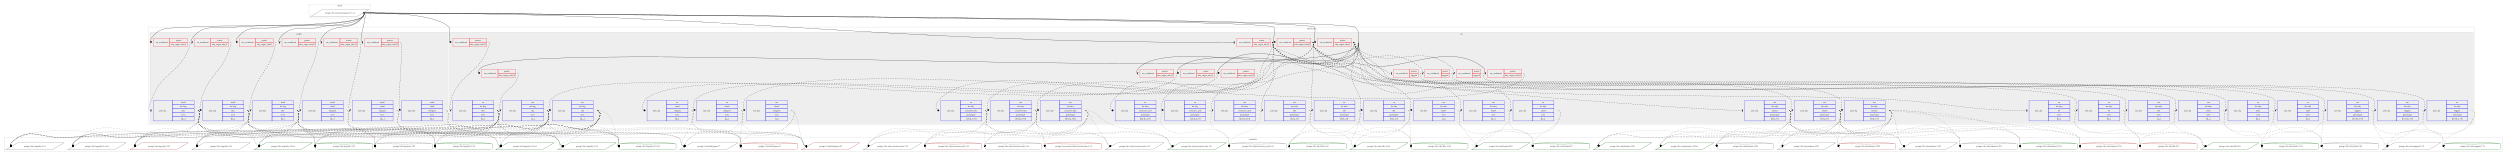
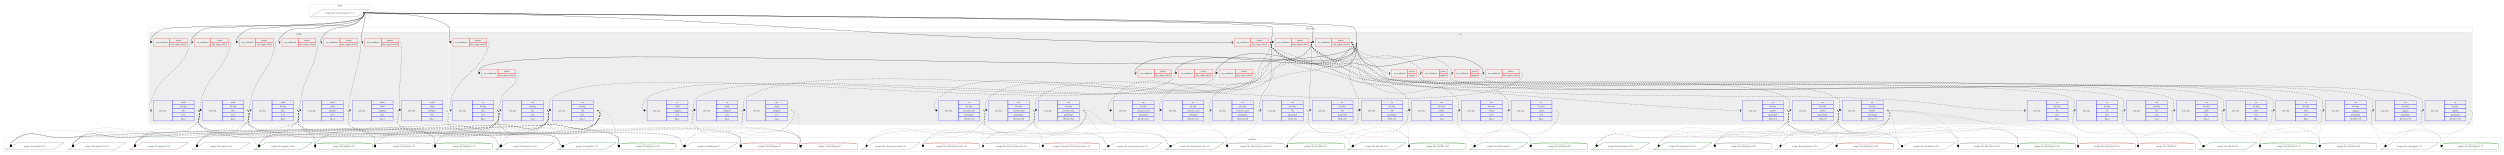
node "portage://virtual/rubygems-20": shape parallelogram -> cylinder
